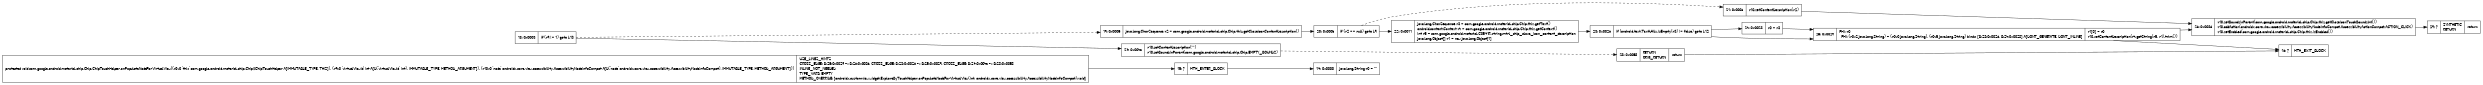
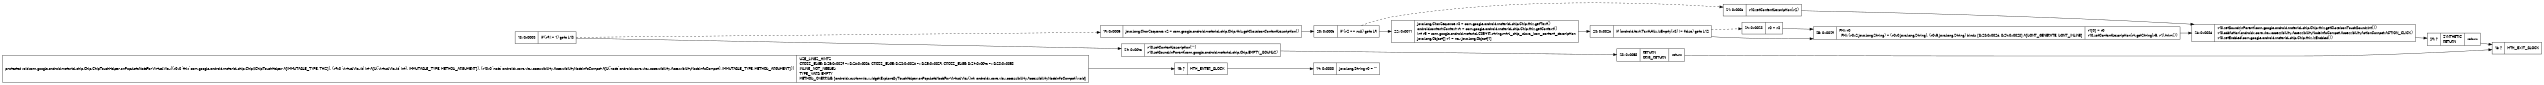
edge "23: 0x0026" -> "24: 0x0028": style solid -> dashed
edge "25: 0x0029" -> "16: ?": now "29: ?" -> "16: ?"
edge "27: 0x004e" -> "28: 0x0058": style dashed -> solid
